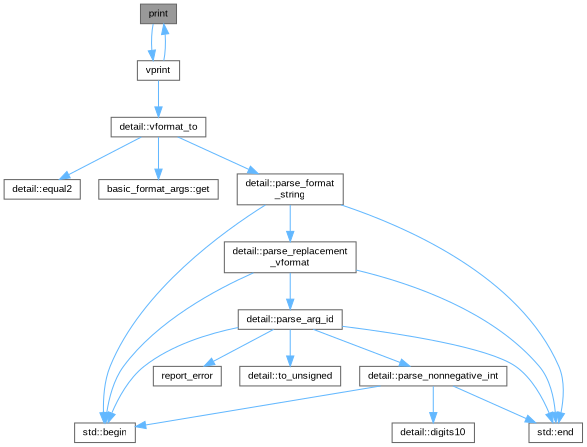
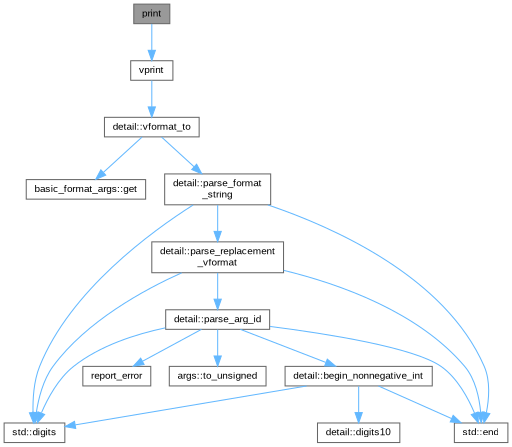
edge "vprint" -> "print": removed
node "detail::equal2": removed
node "detail::to_unsigned": label "detail::to_unsigned" -> "args::to_unsigned"
node "detail::parse_nonnegative_int": label "detail::parse_nonnegative_int" -> "detail::begin_nonnegative_int"
node "std::begin": label "std::begin" -> "std::digits"
